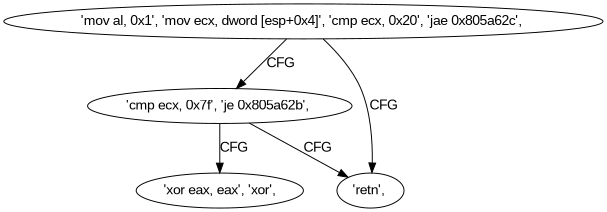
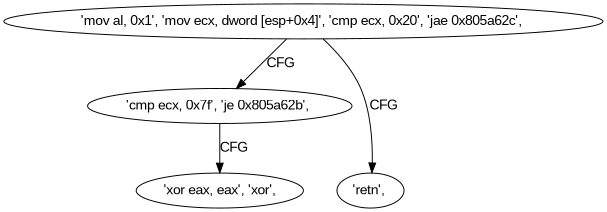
edge "'cmp ecx, 0x7f', 'je 0x805a62b'," -> "'retn',": removed, label "CFG"
